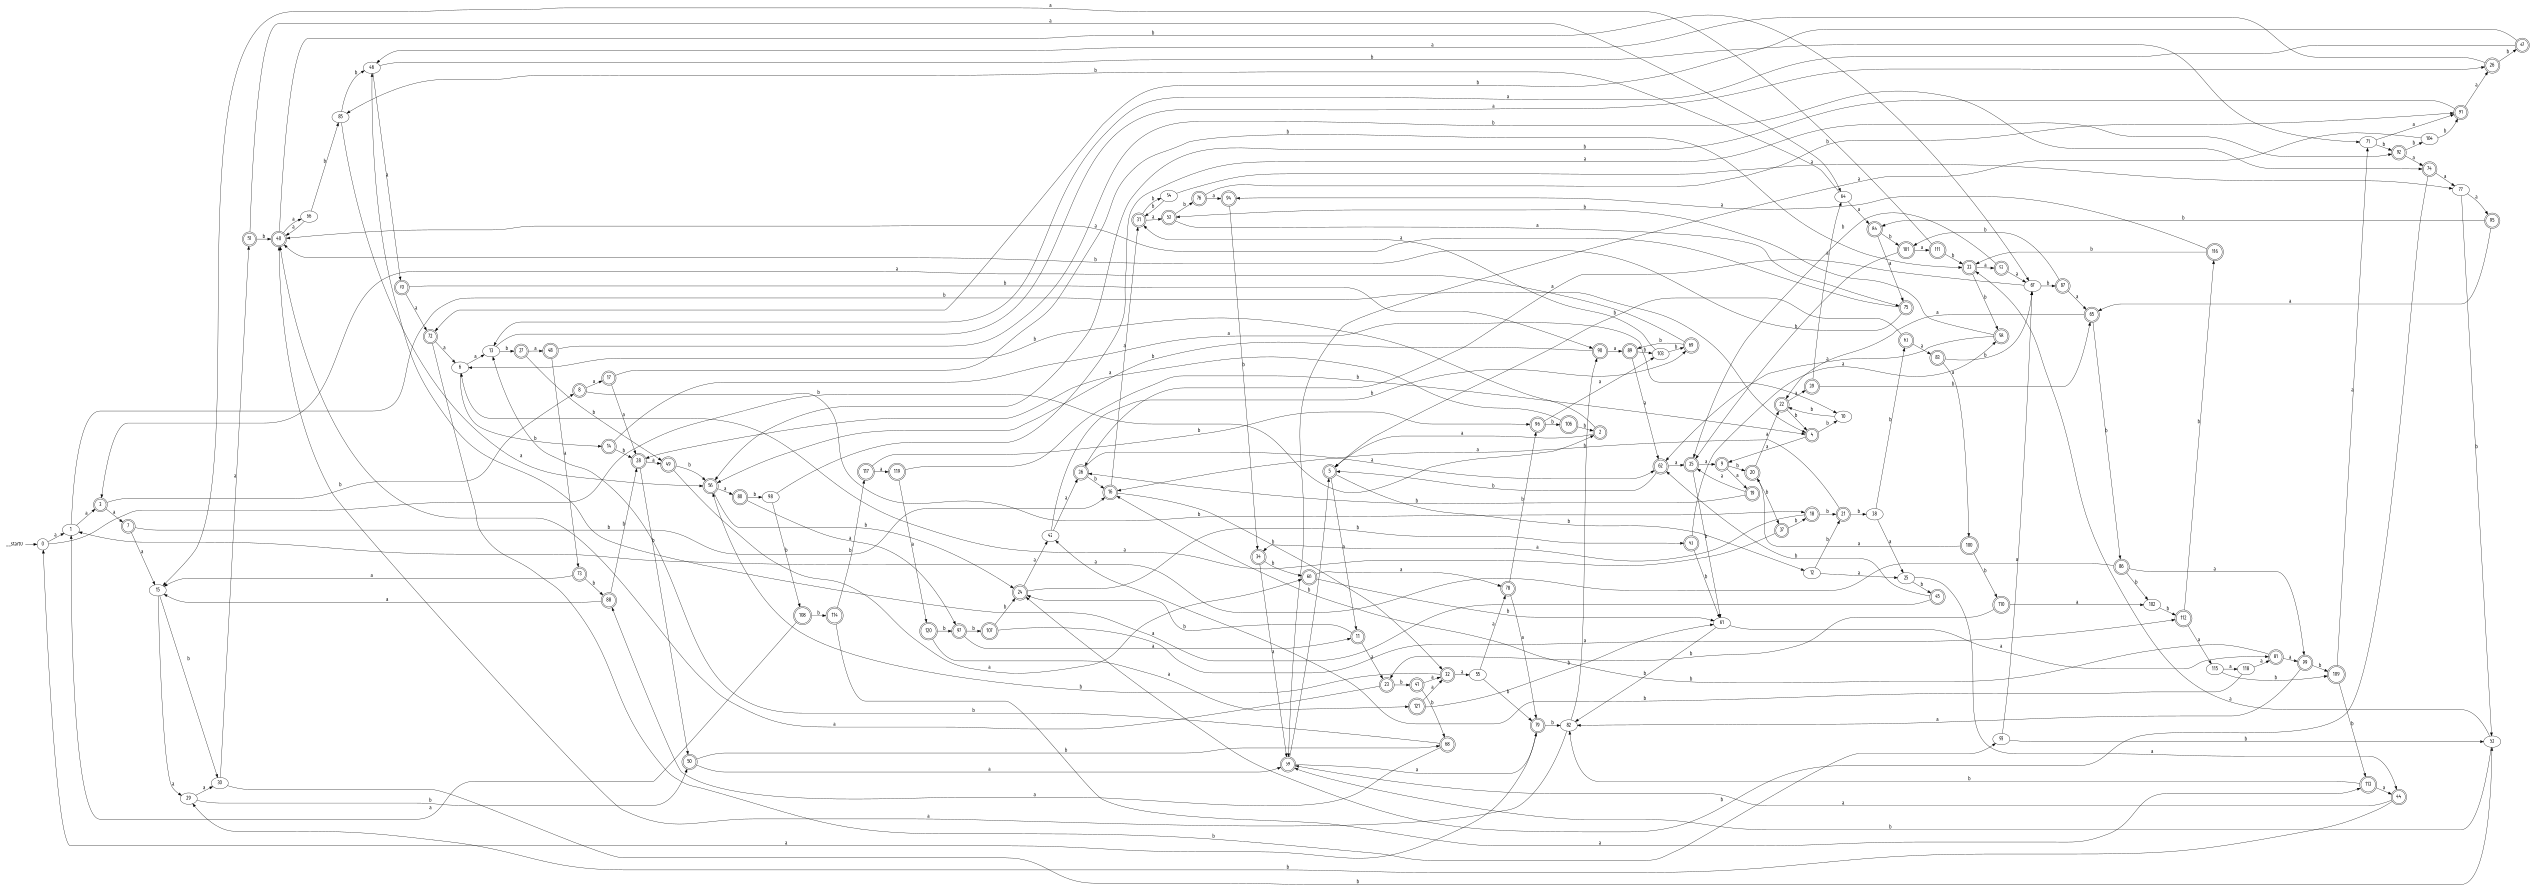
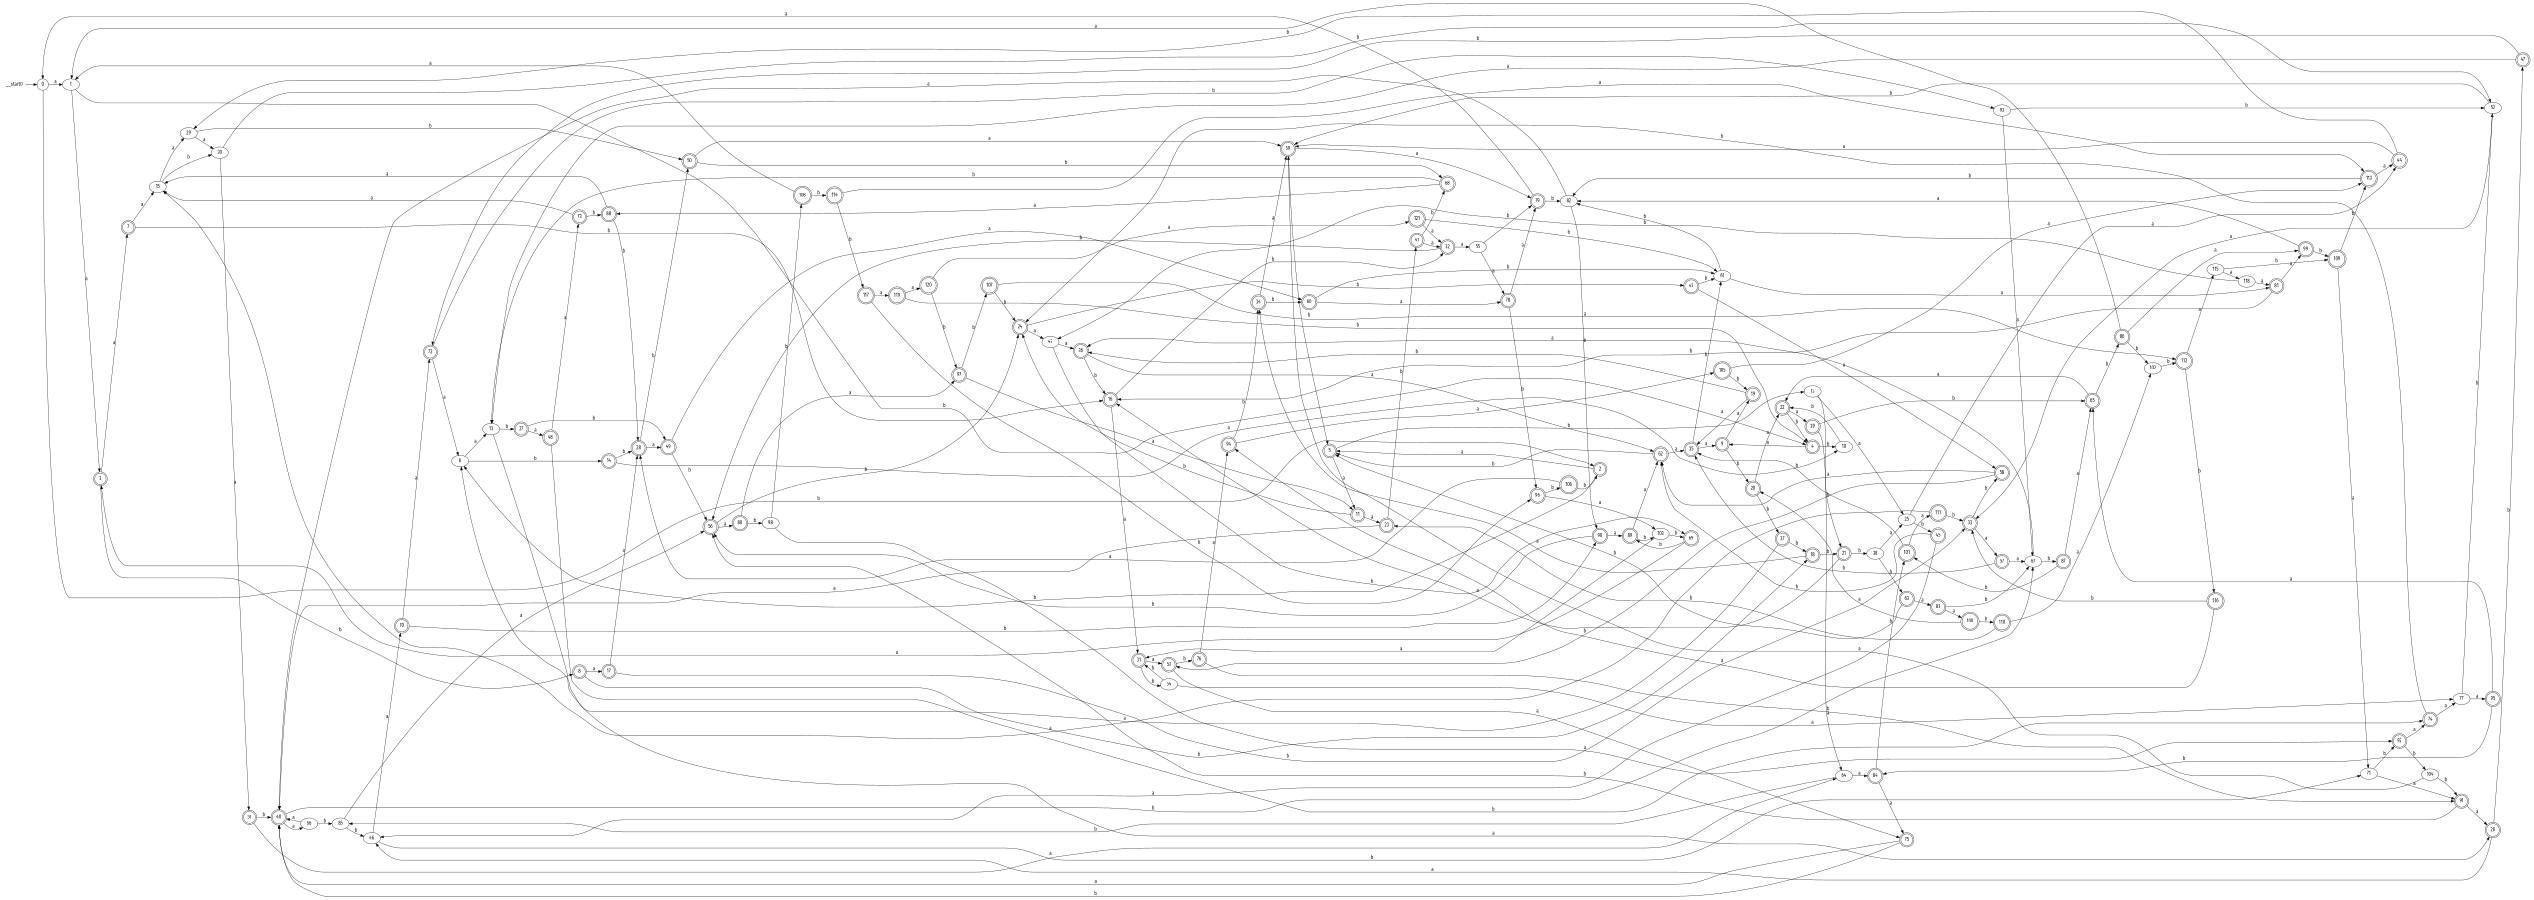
node "105": added
